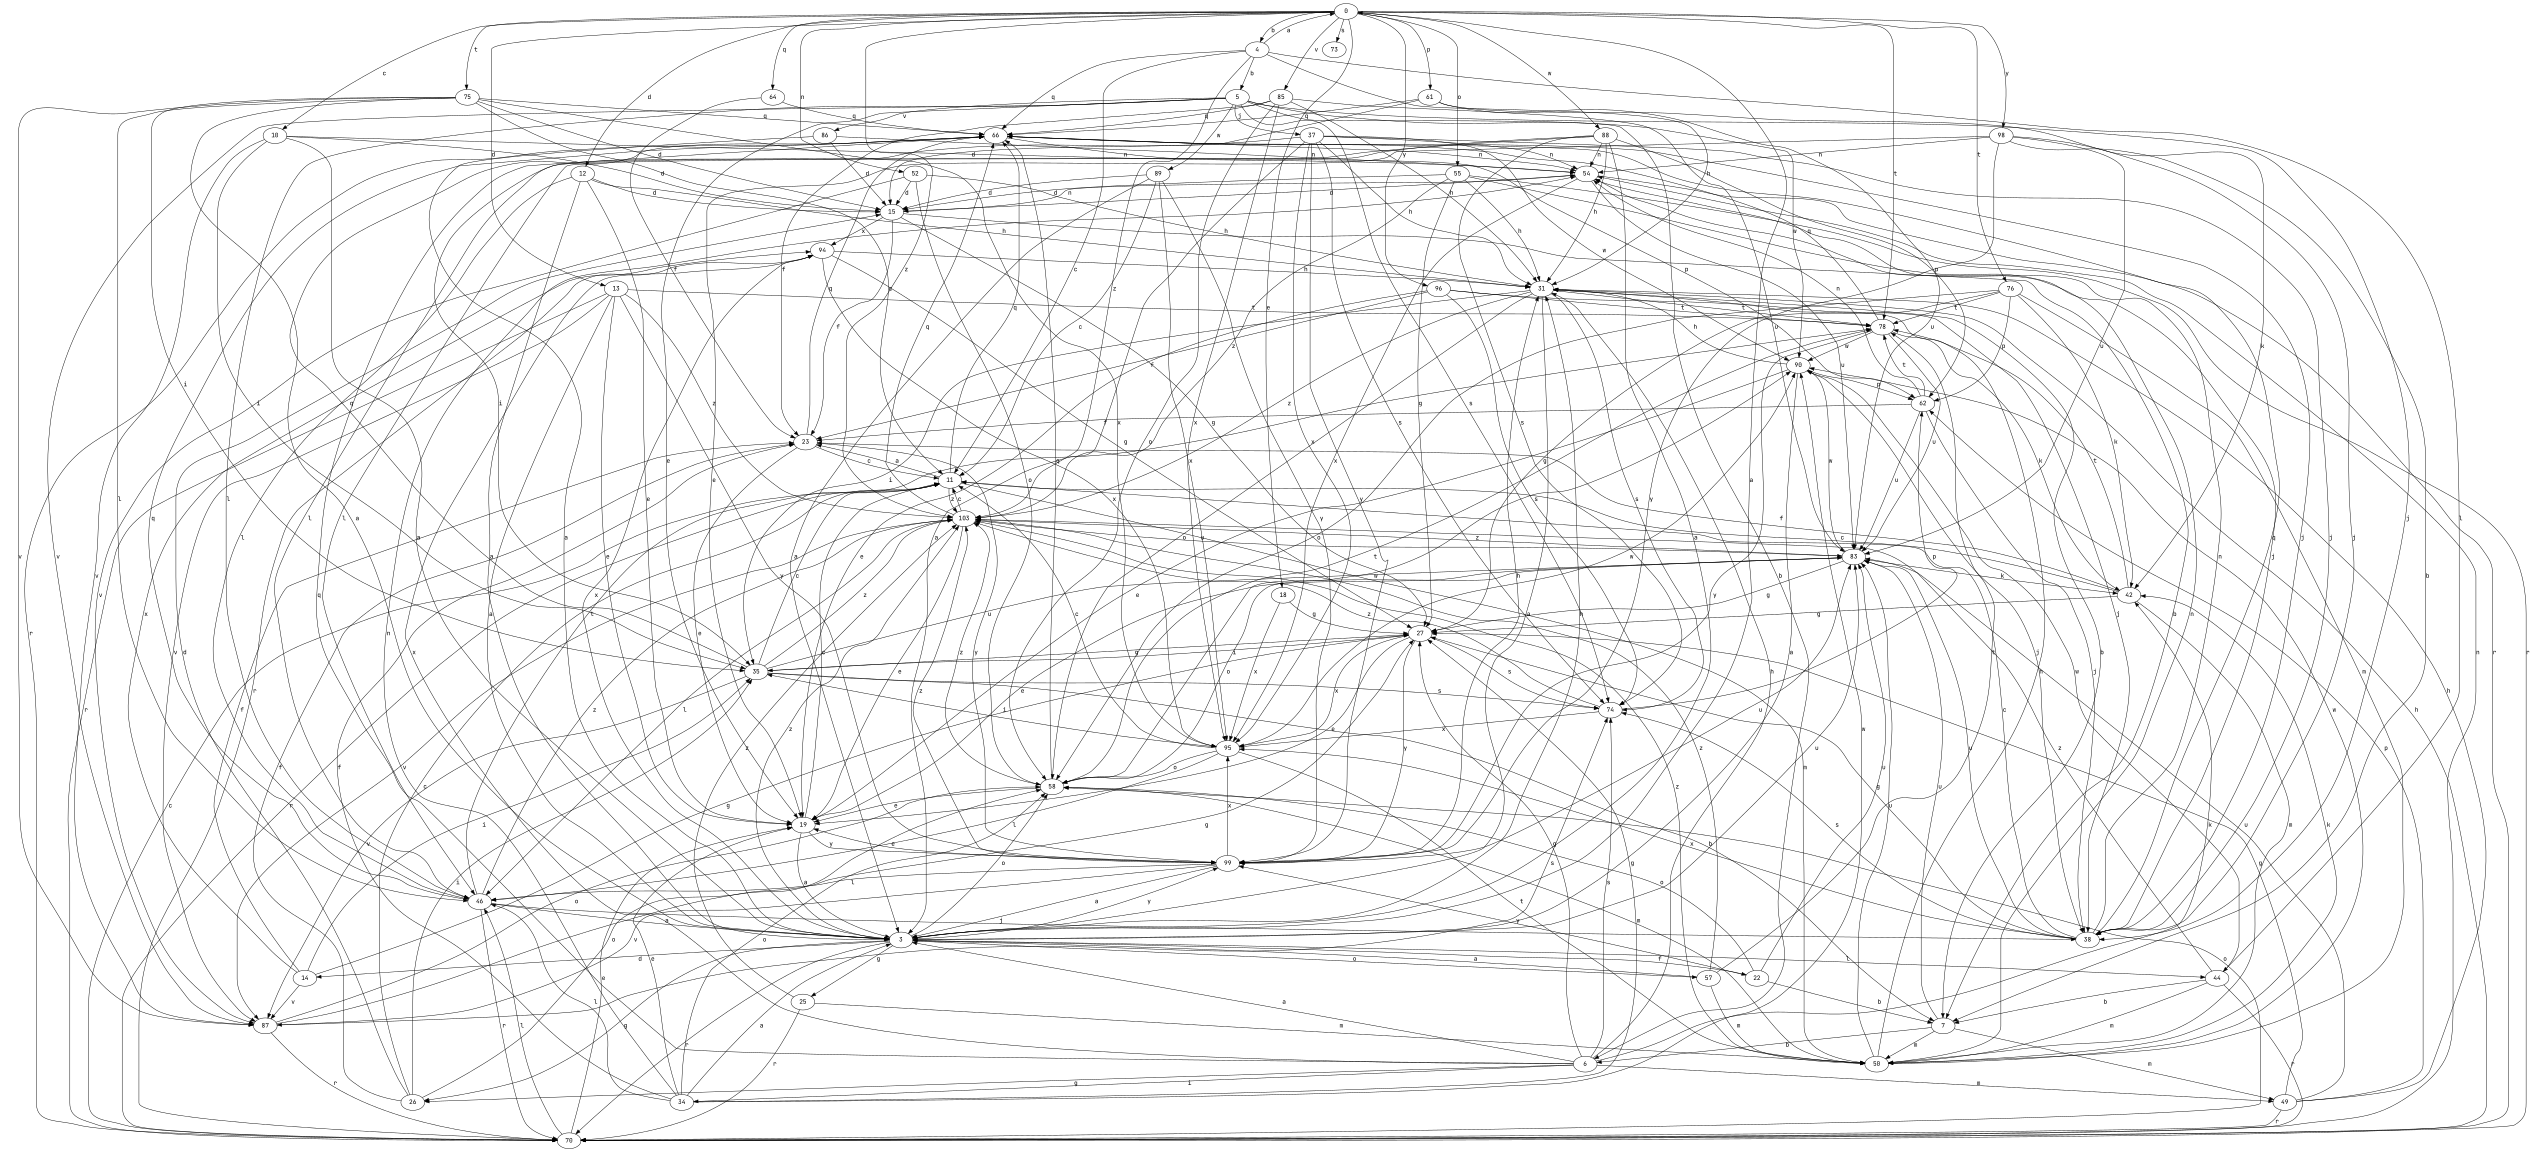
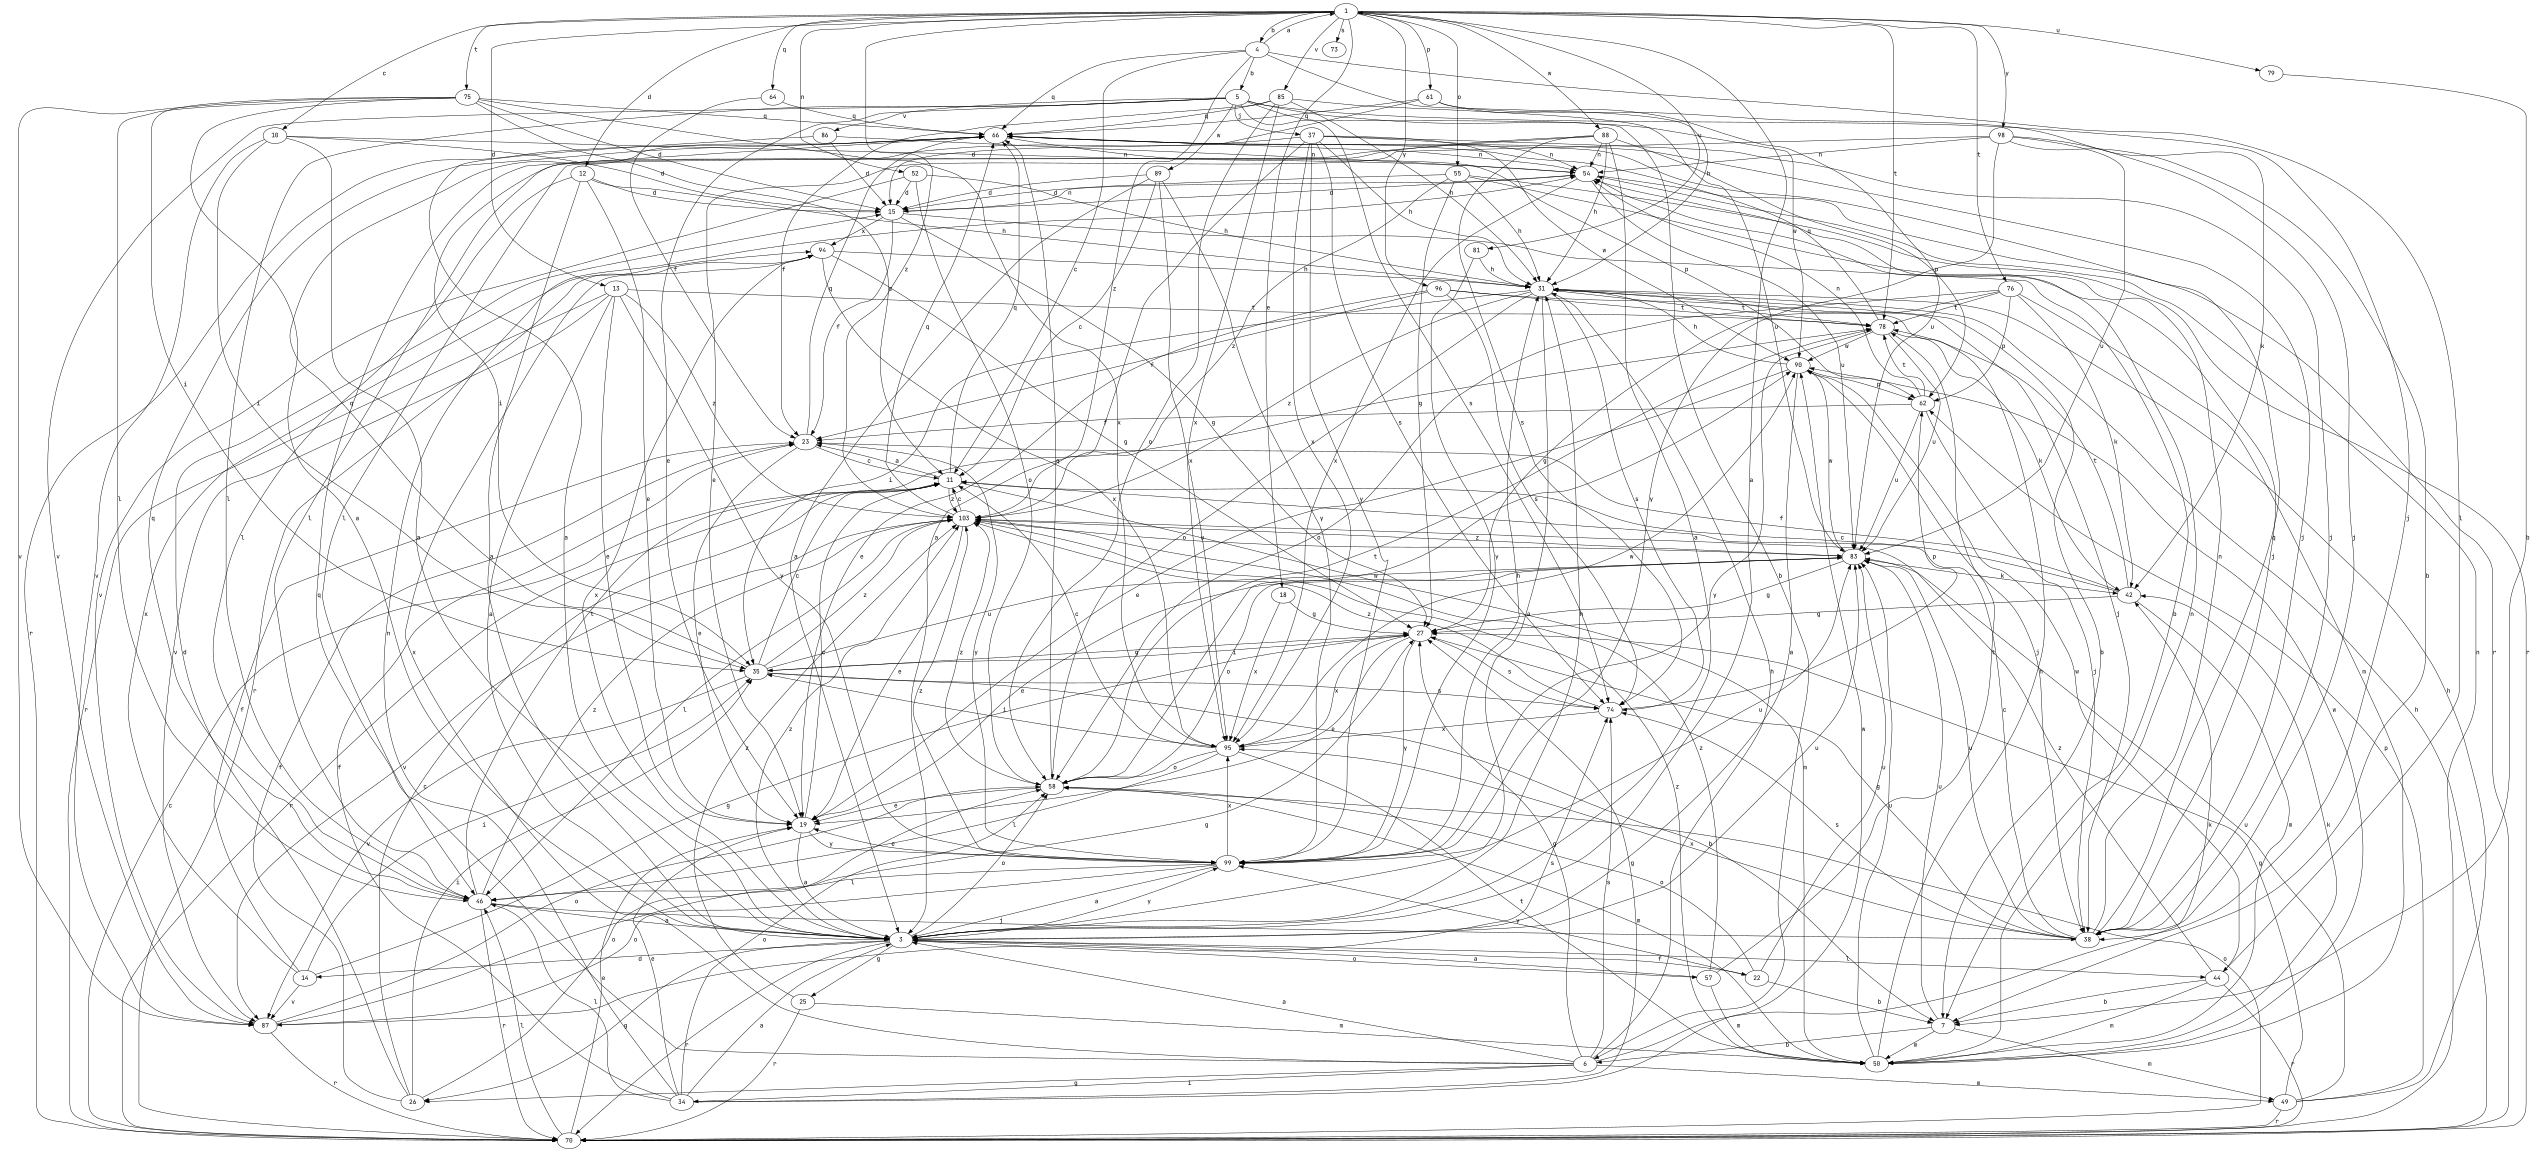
node "0": label "0" -> "1"
node "79": added
node "81": added
edge "99" -> "87": label "v" -> "o"
